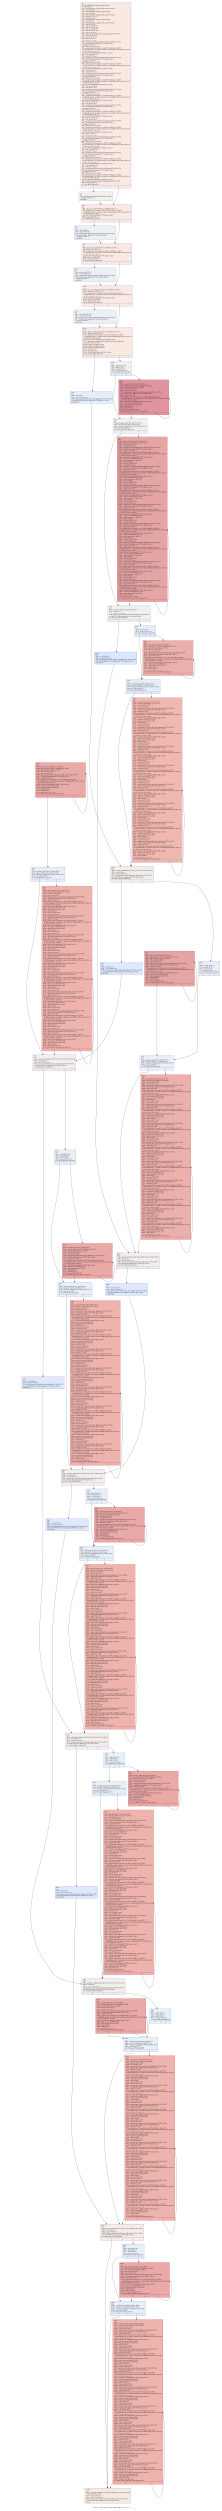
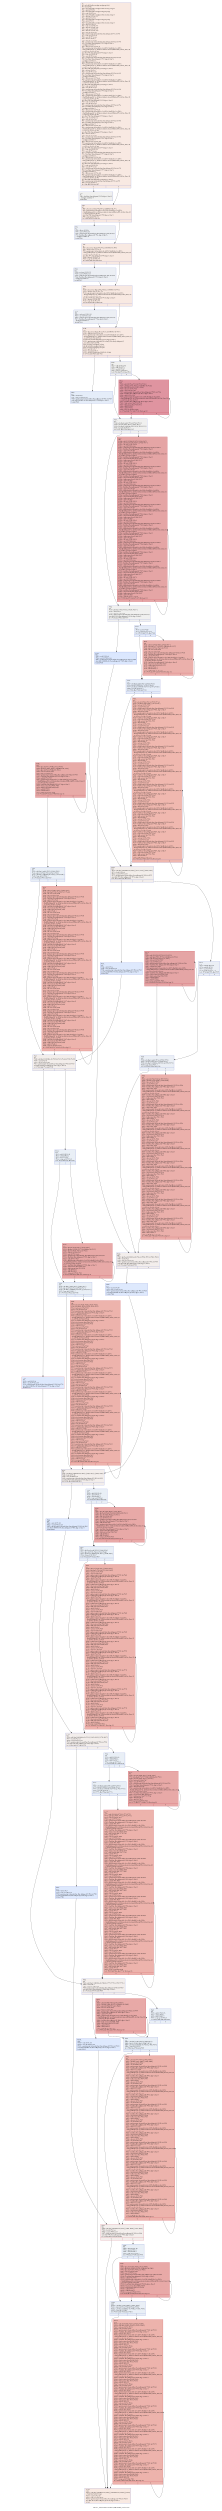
node "%1098:": added
